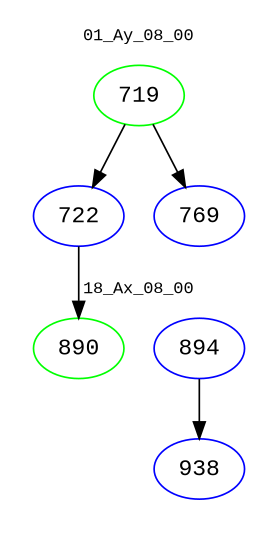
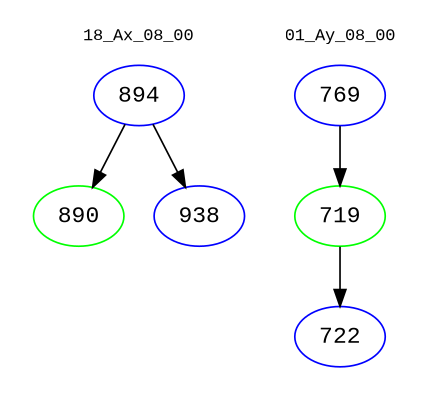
edge "719" -> "769": reversed
edge "722" -> "890": now "894" -> "890"
